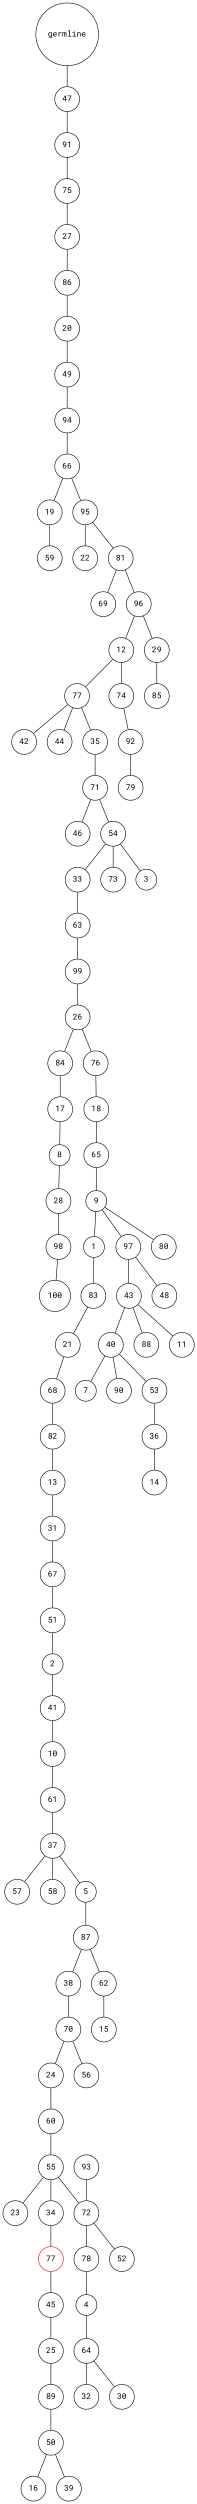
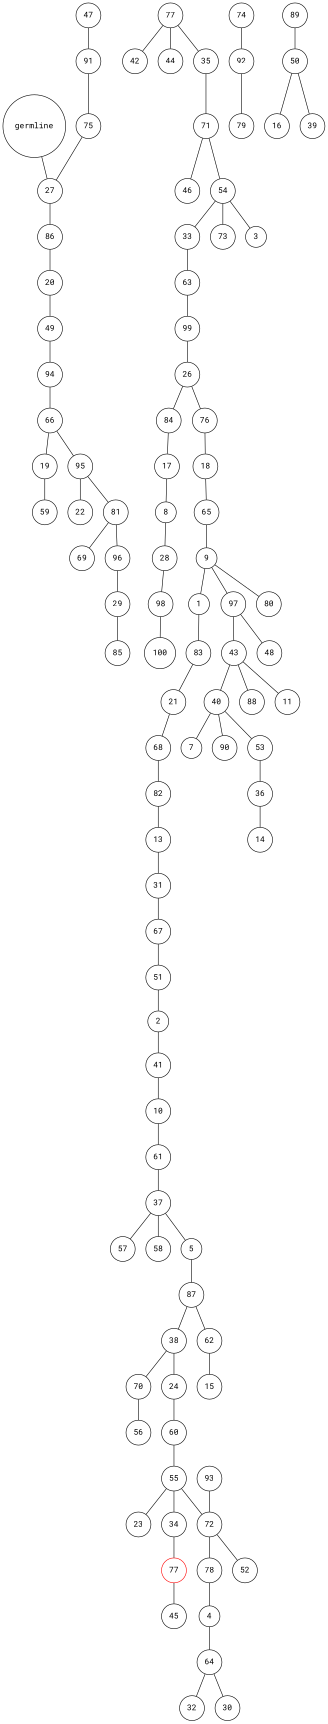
edge "germline" -- "47": now "germline" -- "27"
node "12": removed
edge "70" -- "24": now "38" -- "24"
node "25": removed
